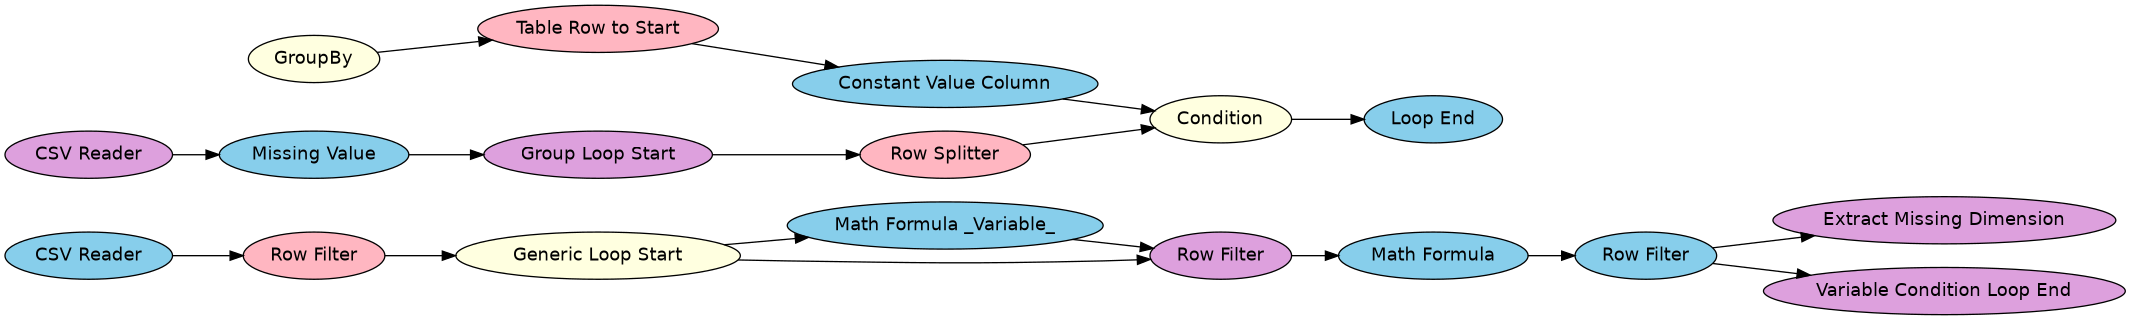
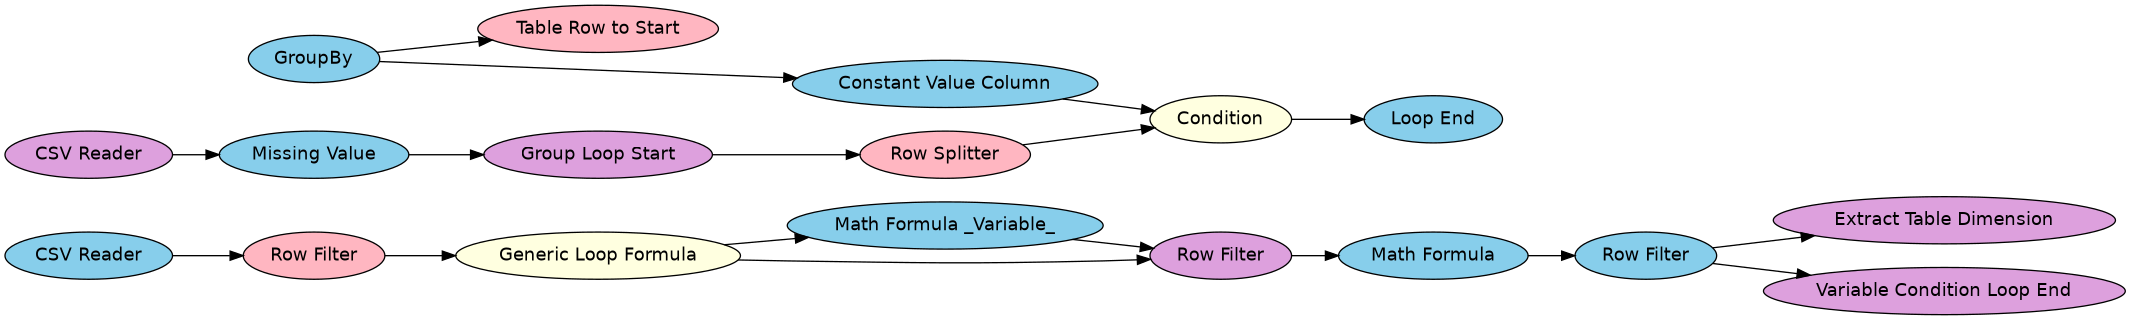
edge "Table Row to Start" -> "Constant Value Column": now "GroupBy" -> "Constant Value Column"
node "GroupBy": fillcolor lightyellow -> skyblue
node "Extract Missing Dimension": label "Extract Missing Dimension" -> "Extract Table Dimension"
node "Generic Loop Start": label "Generic Loop Start" -> "Generic Loop Formula"
